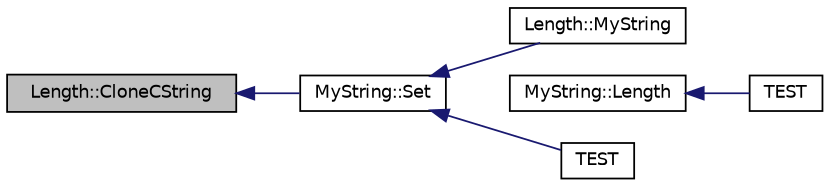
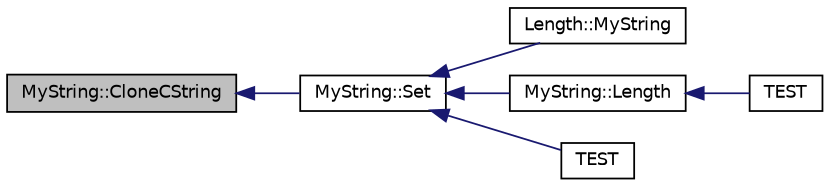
node "Length::CloneCString": label "Length::CloneCString" -> "MyString::CloneCString"
edge "MyString::Length" -> "MyString::Set": added
